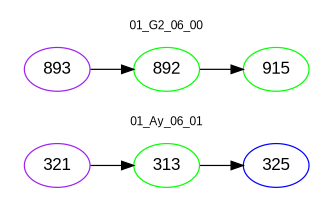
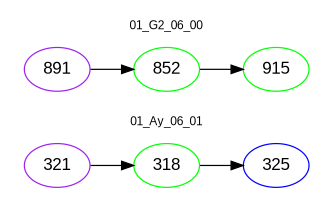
node "893": label "893" -> "891"
node "892": label "892" -> "852"
node "313": label "313" -> "318"
